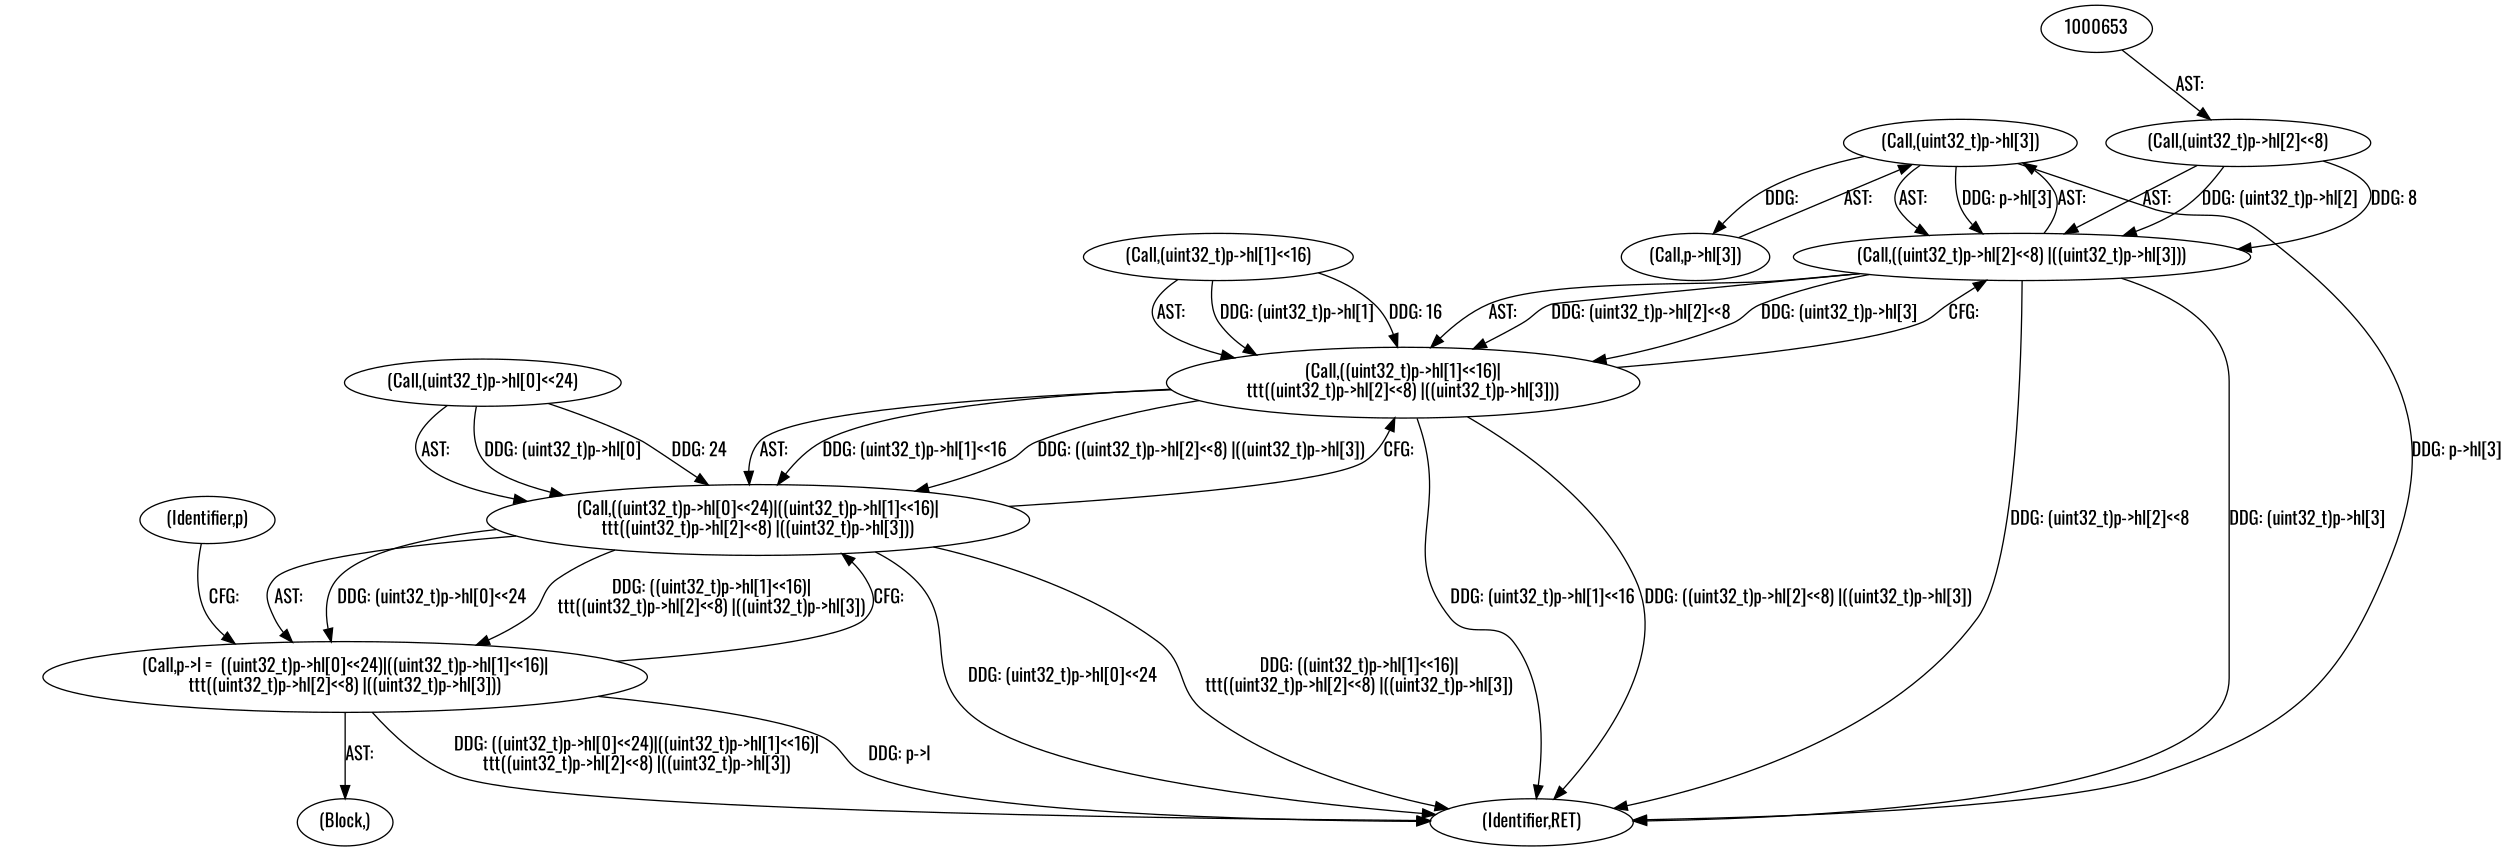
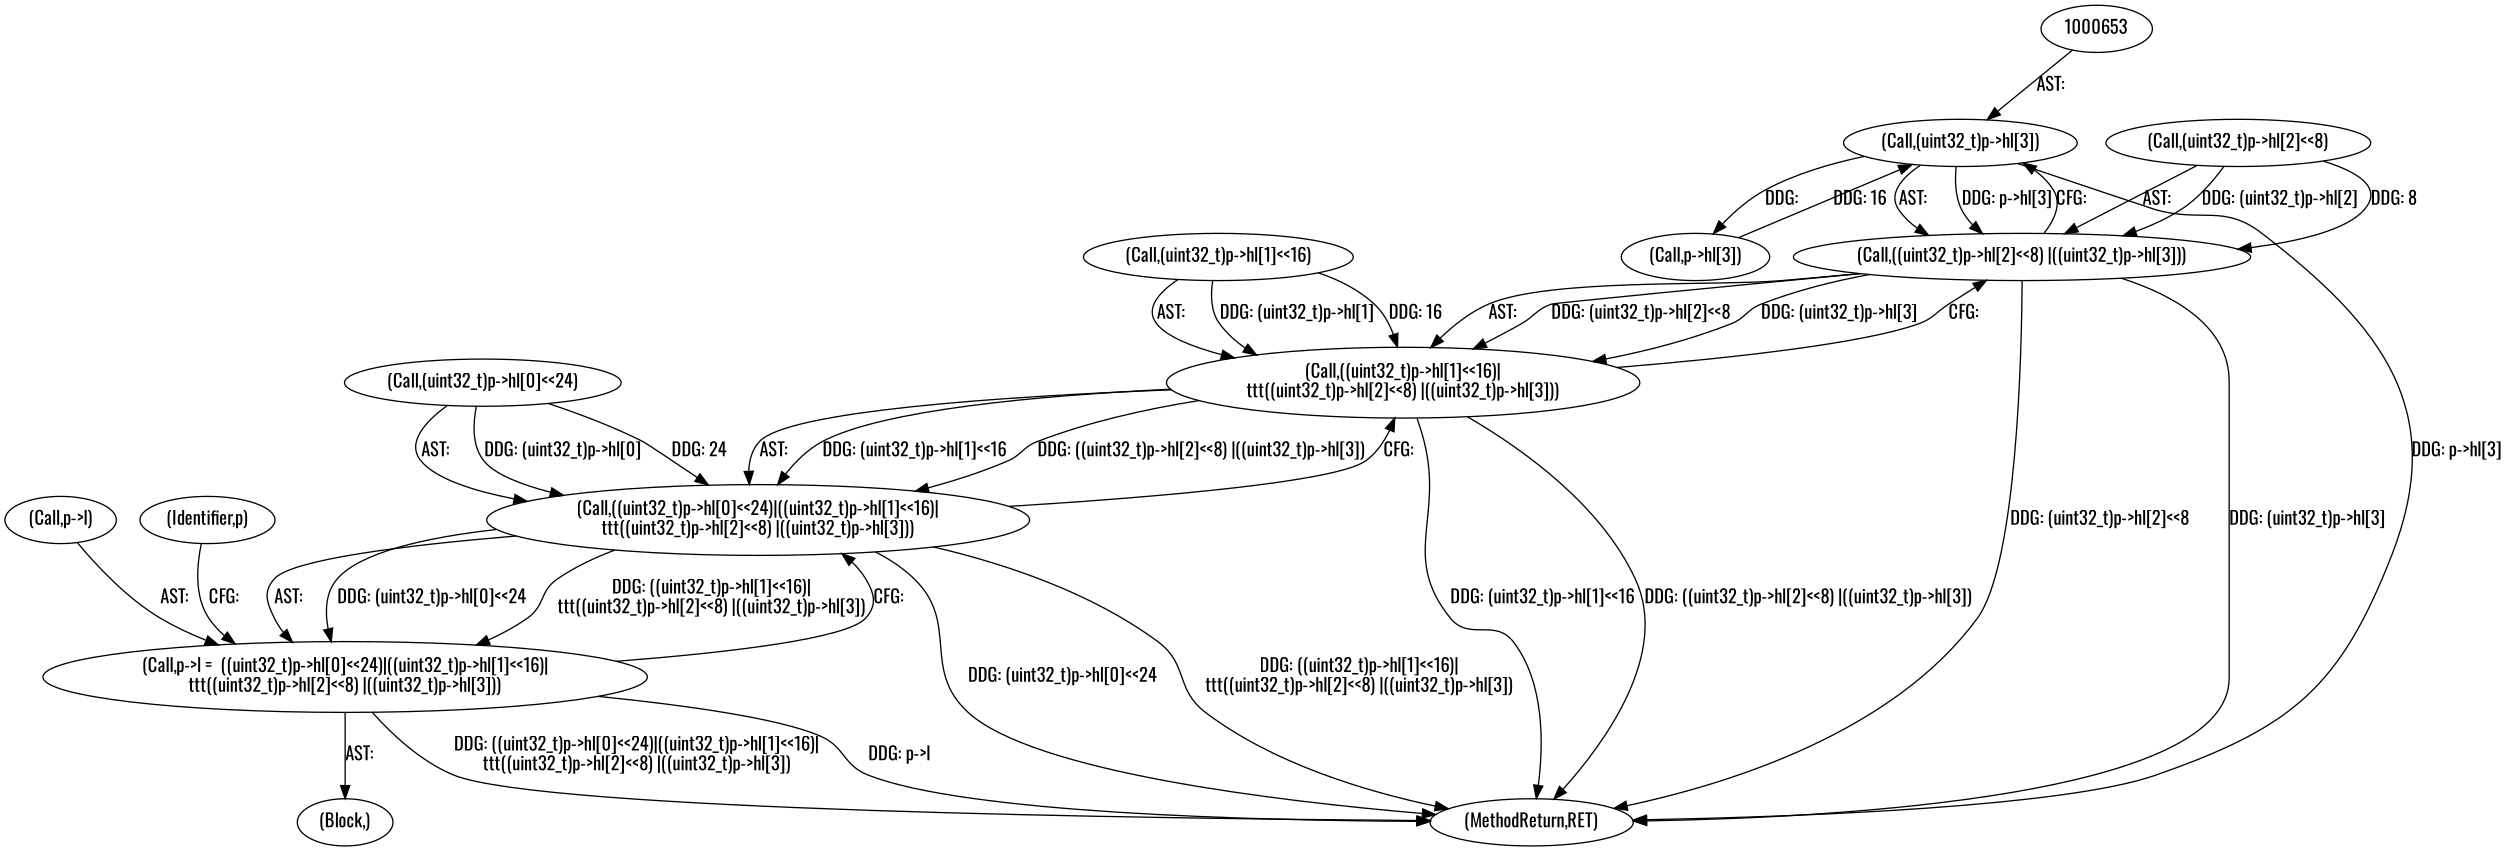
edge "1000653" -> "(Call,(uint32_t)p->hl[2]<<8)": now "1000653" -> "(Call,(uint32_t)p->hl[3])"
edge "(Call,p->hl[3])" -> "(Call,(uint32_t)p->hl[3])": label "AST: " -> "DDG: 16"
edge "(Call,((uint32_t)p->hl[2]<<8) |((uint32_t)p->hl[3]))" -> "(Call,(uint32_t)p->hl[3])": label "AST: " -> "CFG: "
node "(Call,p->l)": added
node "(Identifier,RET)": label "(Identifier,RET)" -> "(MethodReturn,RET)"
